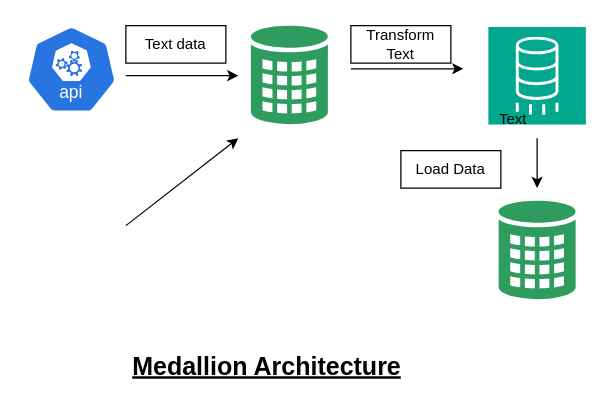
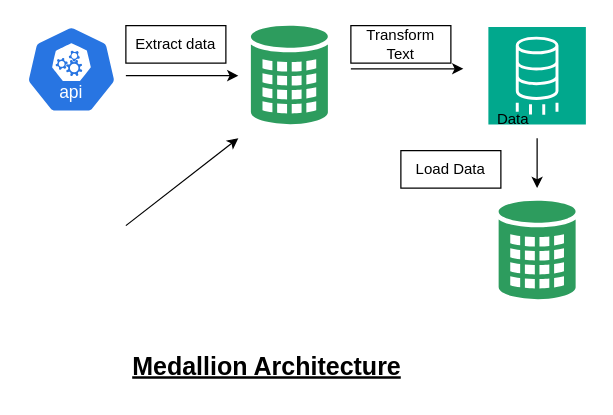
node "Text data": label "Text data" -> "Extract data"
node "Text": label "Text" -> "Data"
